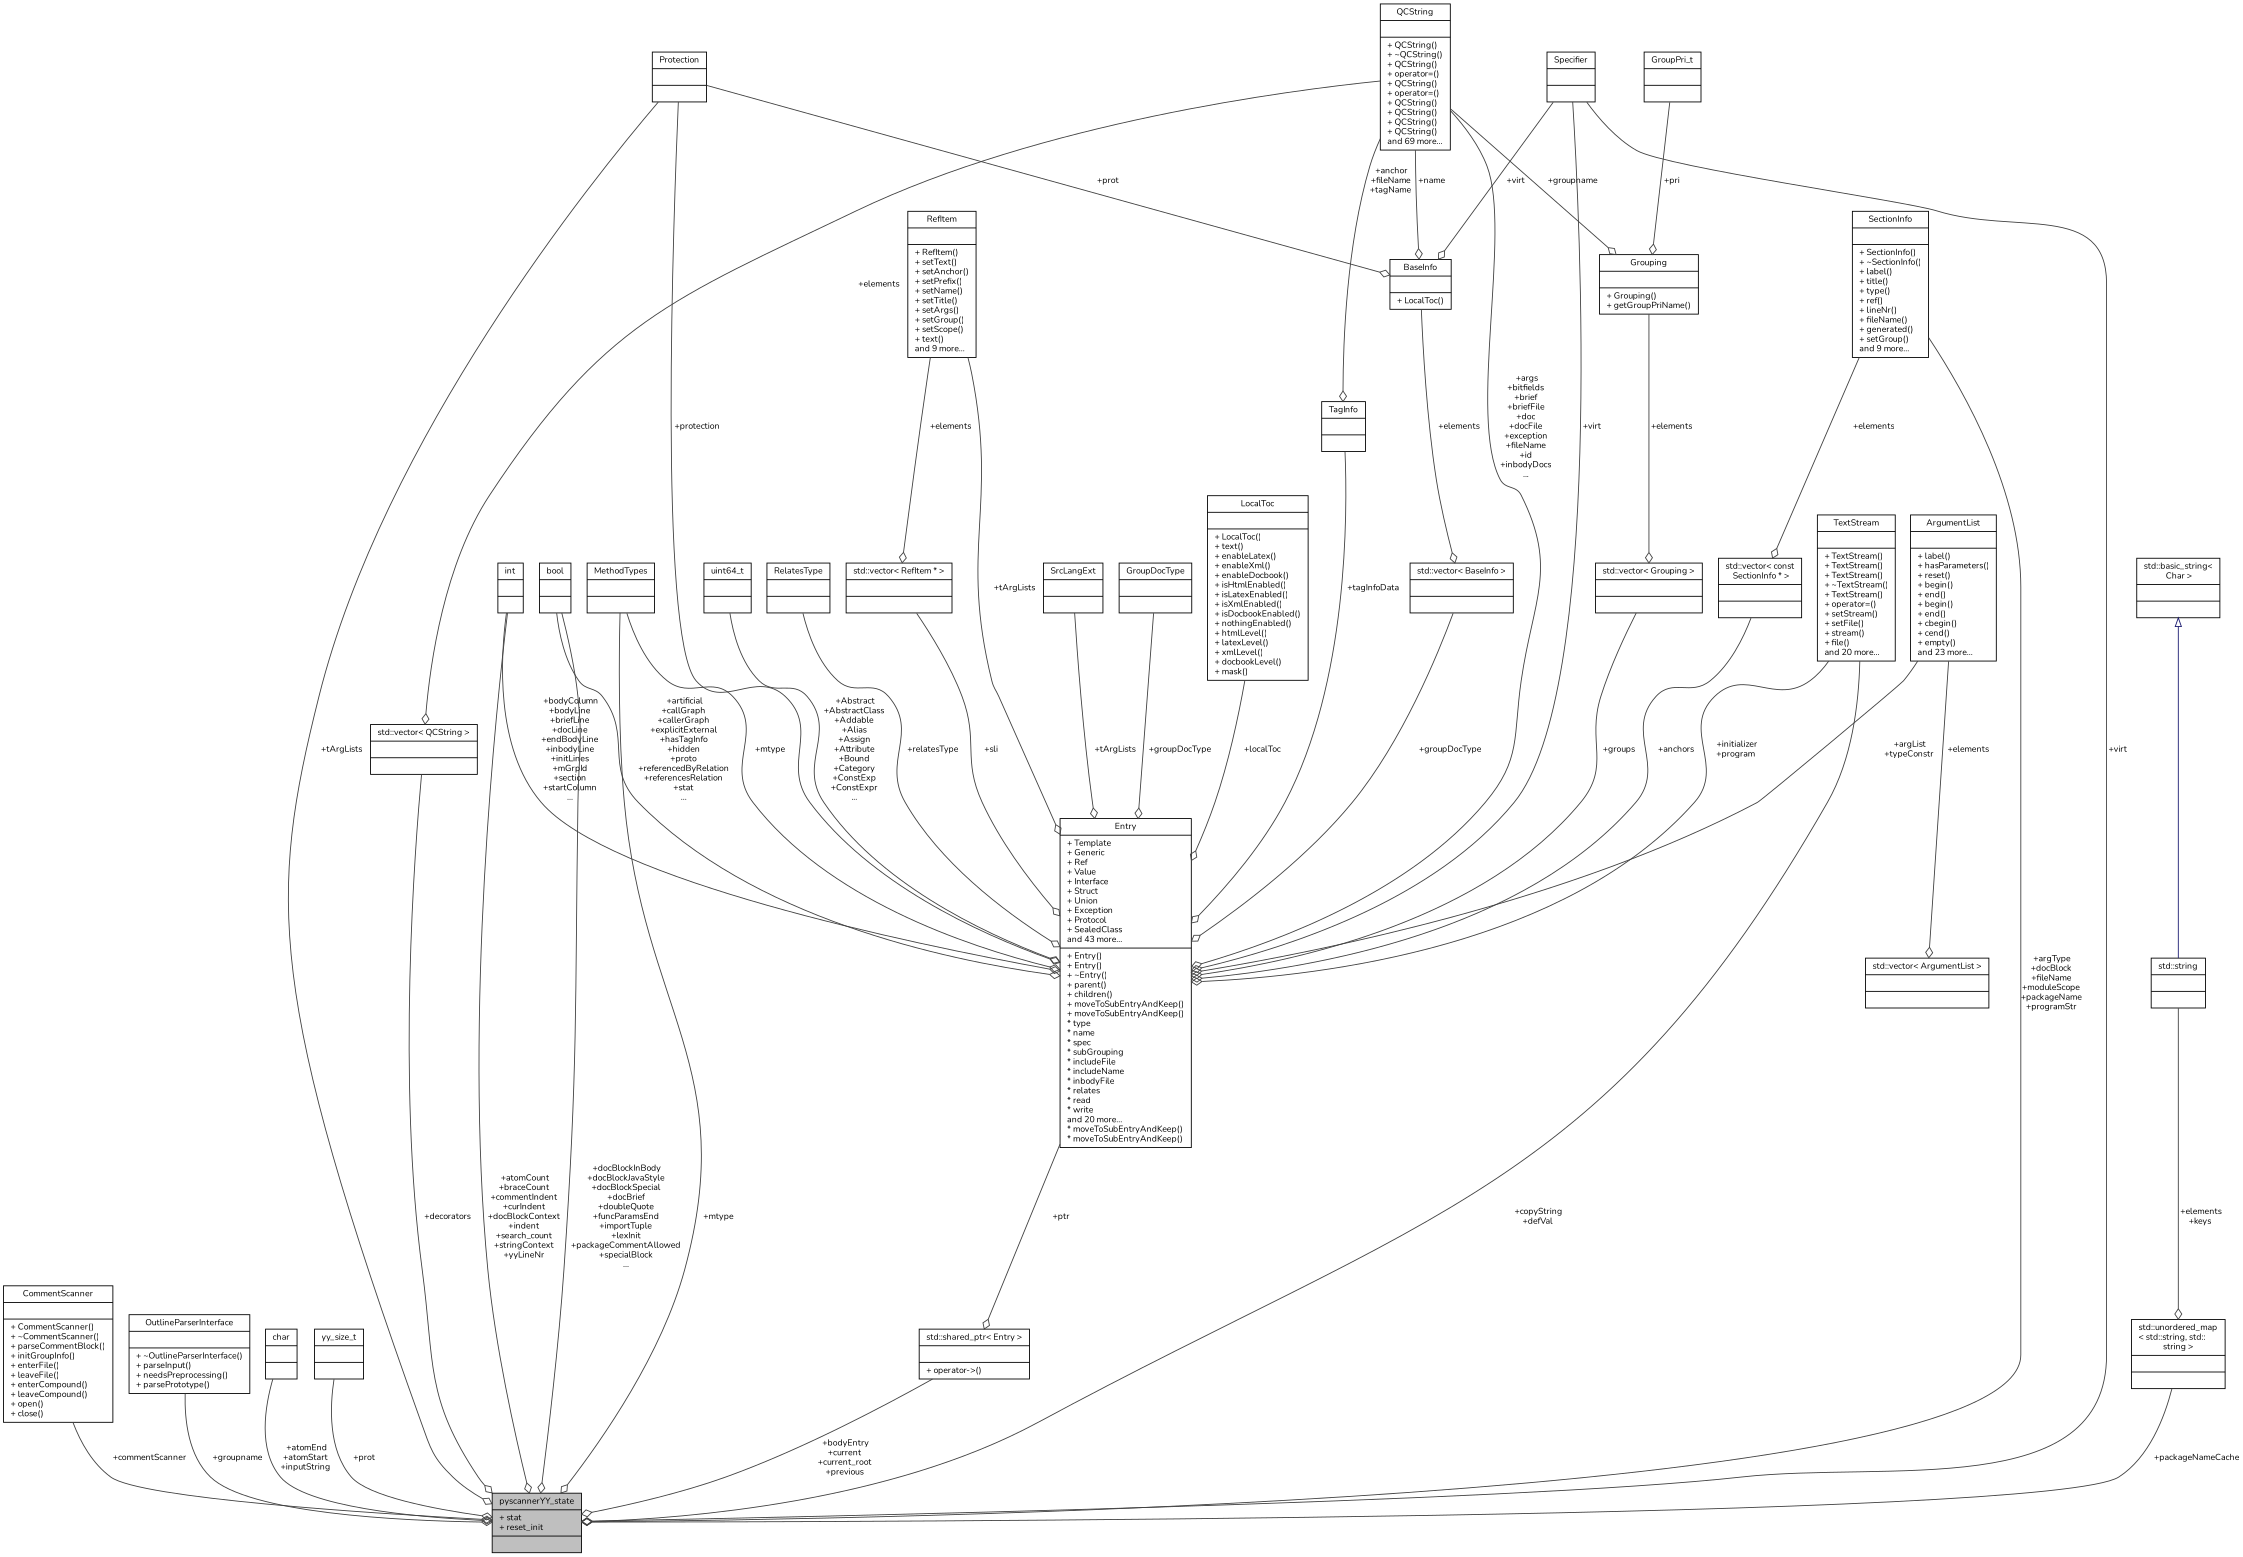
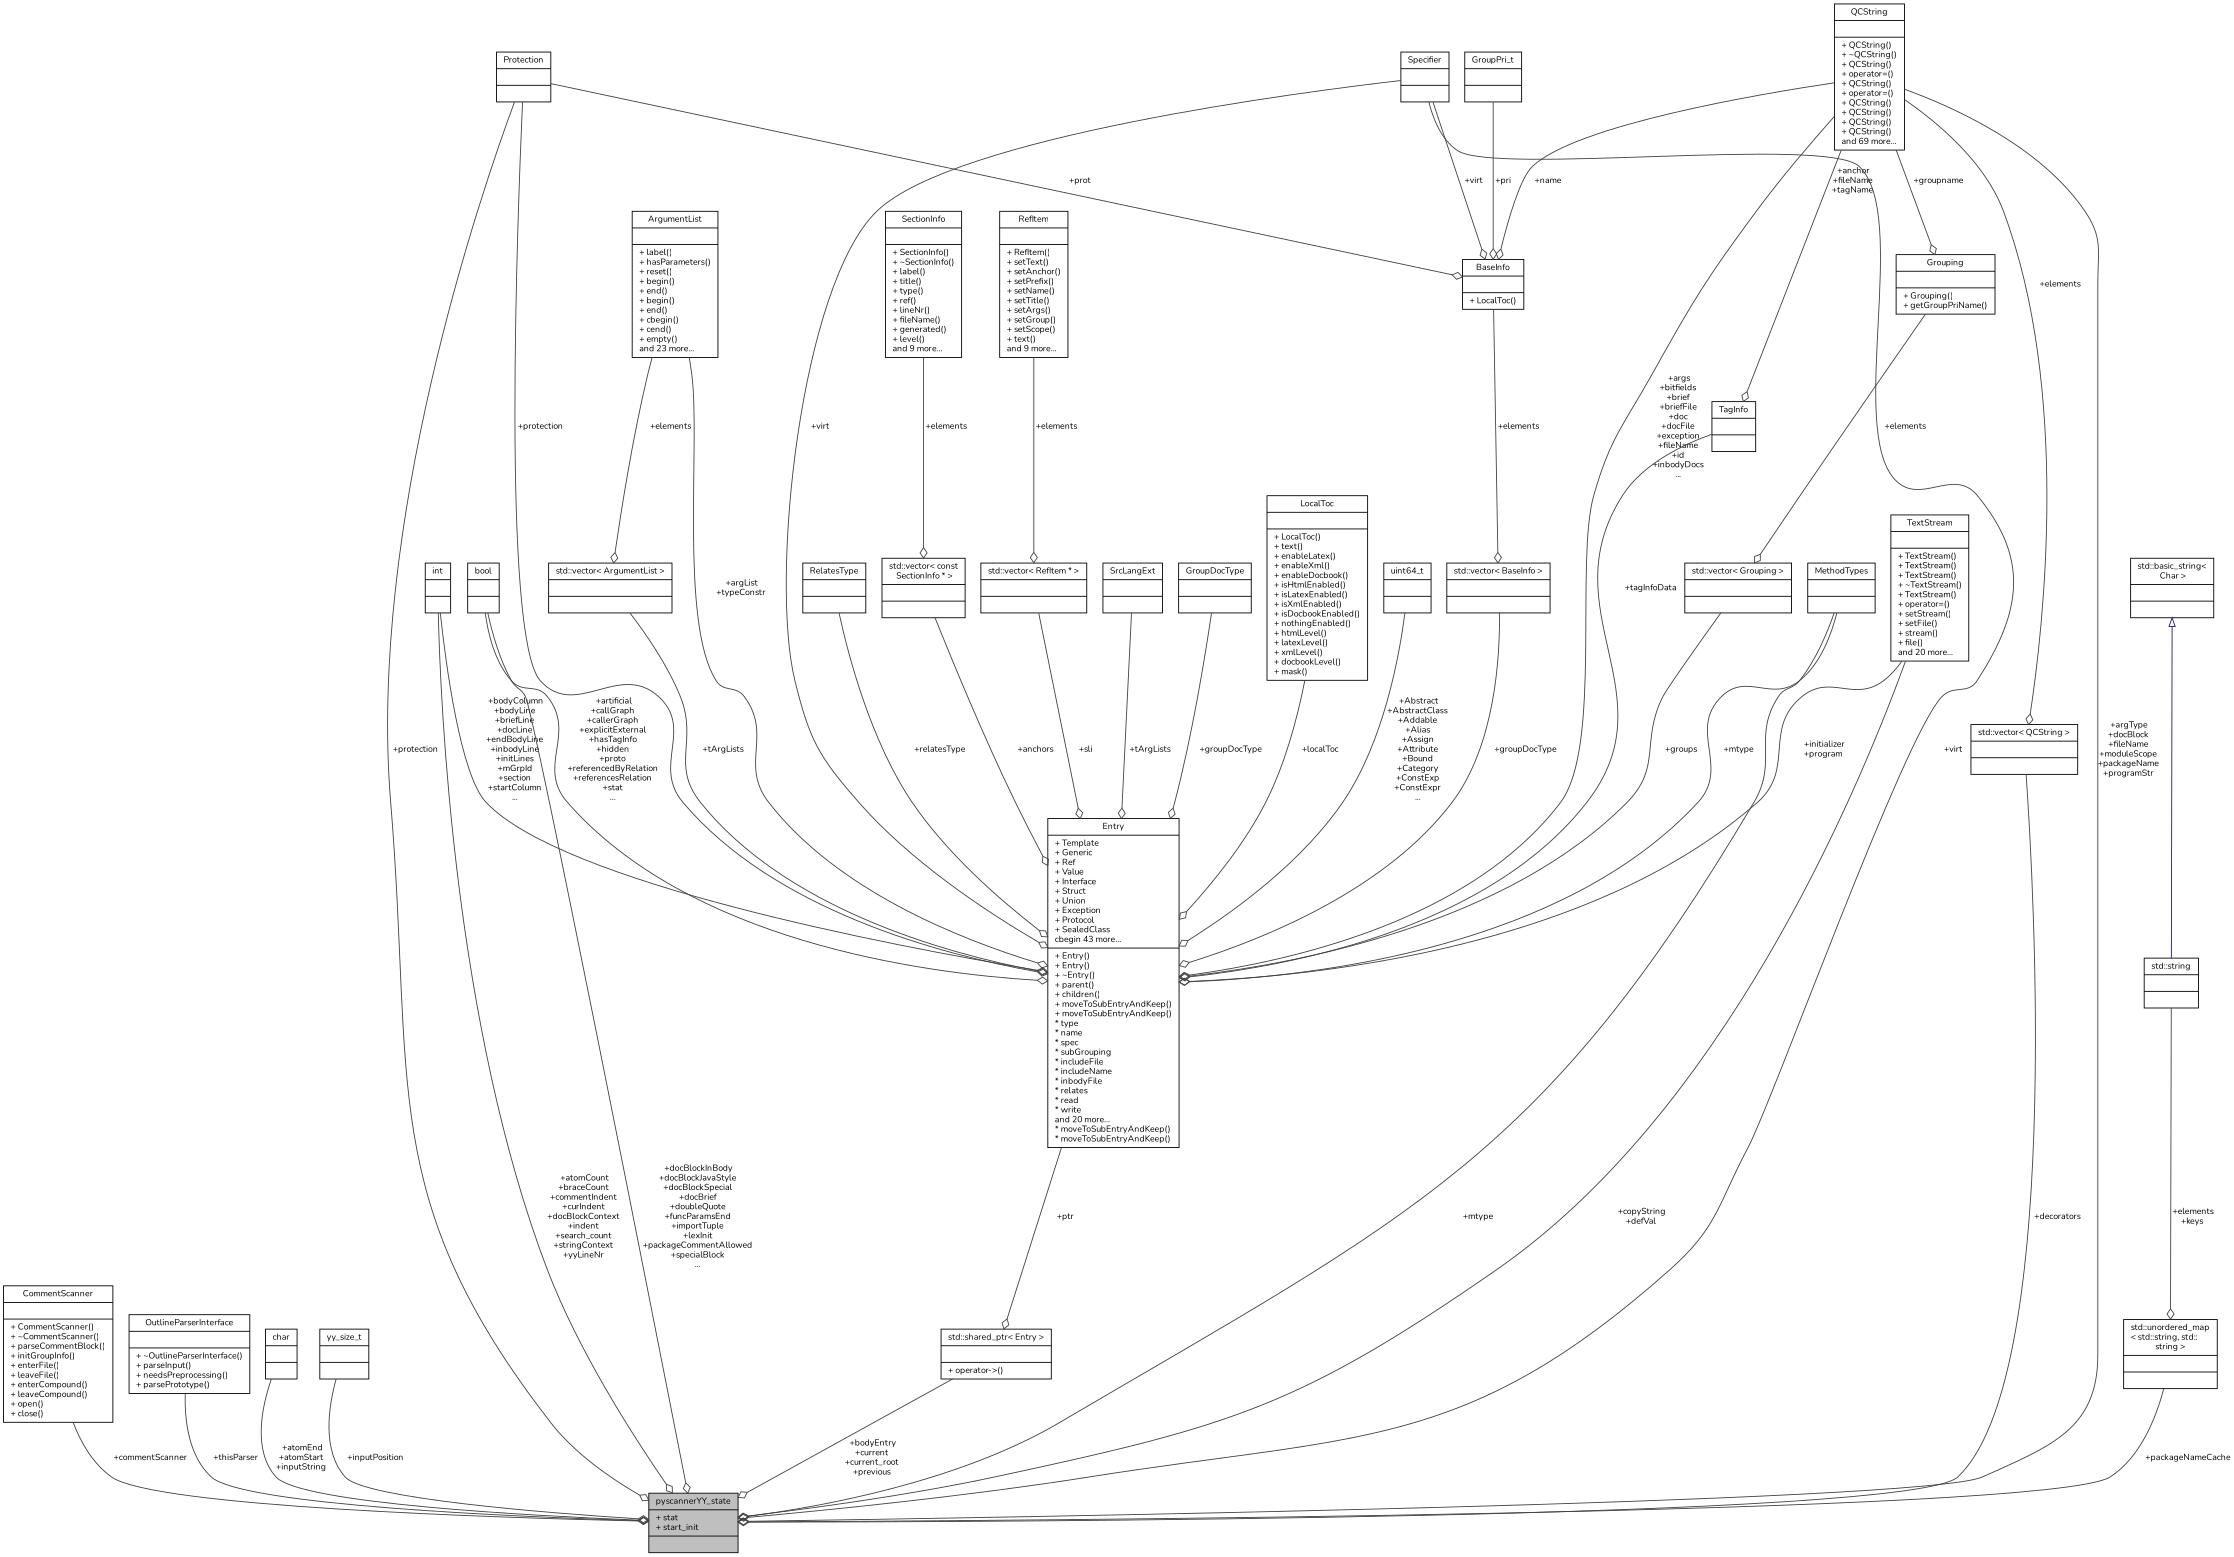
edge "GroupPri_t" -> "Grouping": now "GroupPri_t" -> "BaseInfo"
node "SectionInfo": text "+ setGroup()" -> "+ level()"
edge "RefItem" -> "Entry": now "std::vector< ArgumentList >" -> "Entry"
edge "Protection" -> "pyscannerYY_state": label " +tArgLists" -> " +protection"
node "Entry": text "and 43 more..." -> "cbegin 43 more..."
edge "SectionInfo" -> "pyscannerYY_state": now "QCString" -> "pyscannerYY_state"
edge "OutlineParserInterface" -> "pyscannerYY_state": label " +groupname" -> " +thisParser"
edge "yy_size_t" -> "pyscannerYY_state": label " +prot" -> " +inputPosition"
node "pyscannerYY_state": text "+ reset_init" -> "+ start_init"
